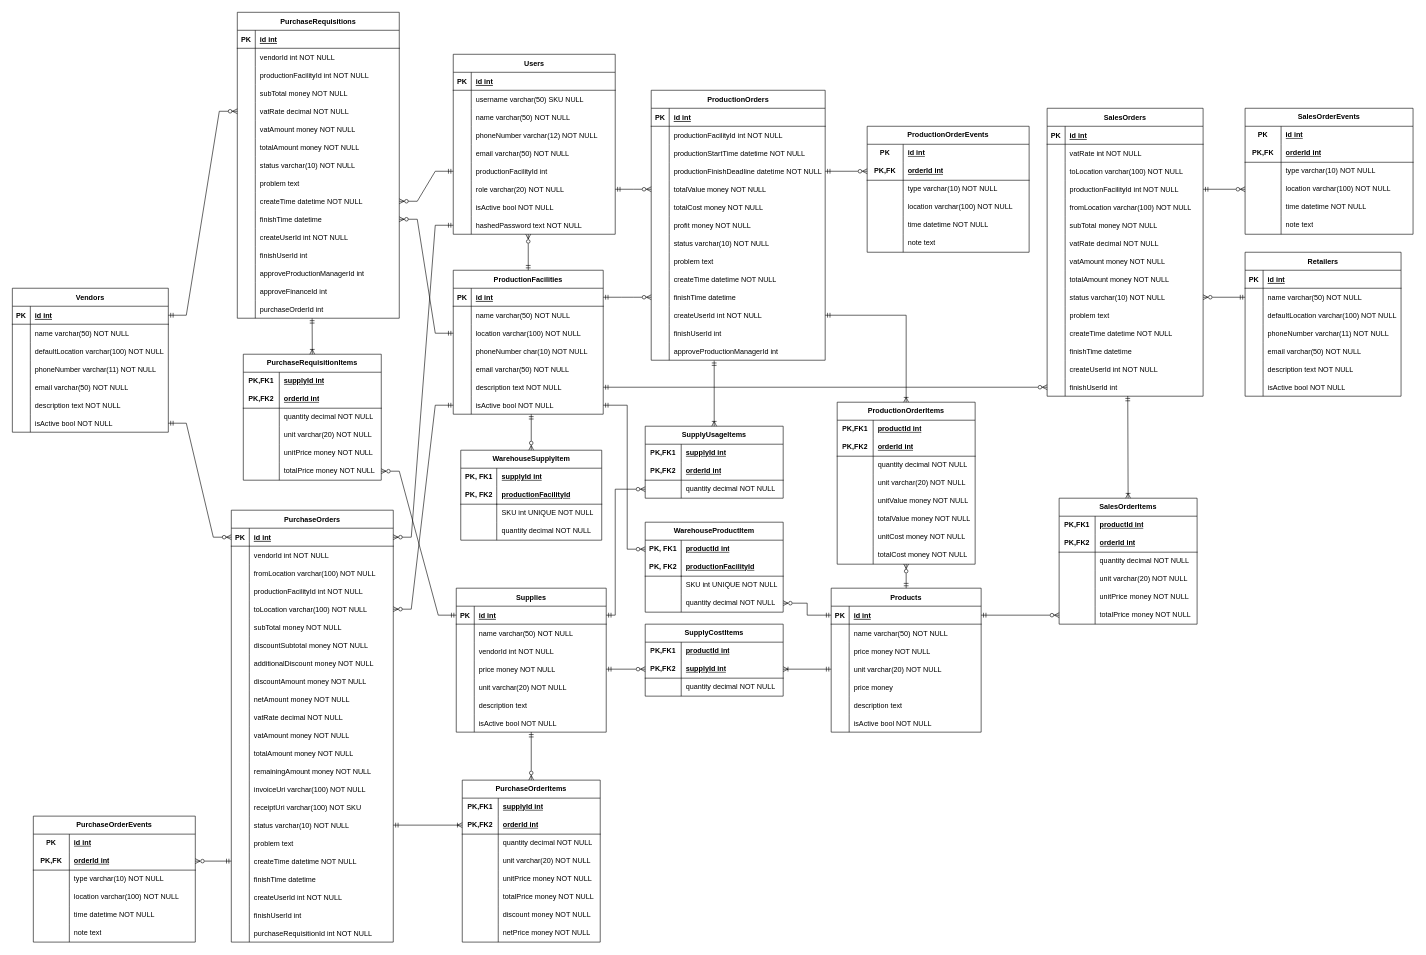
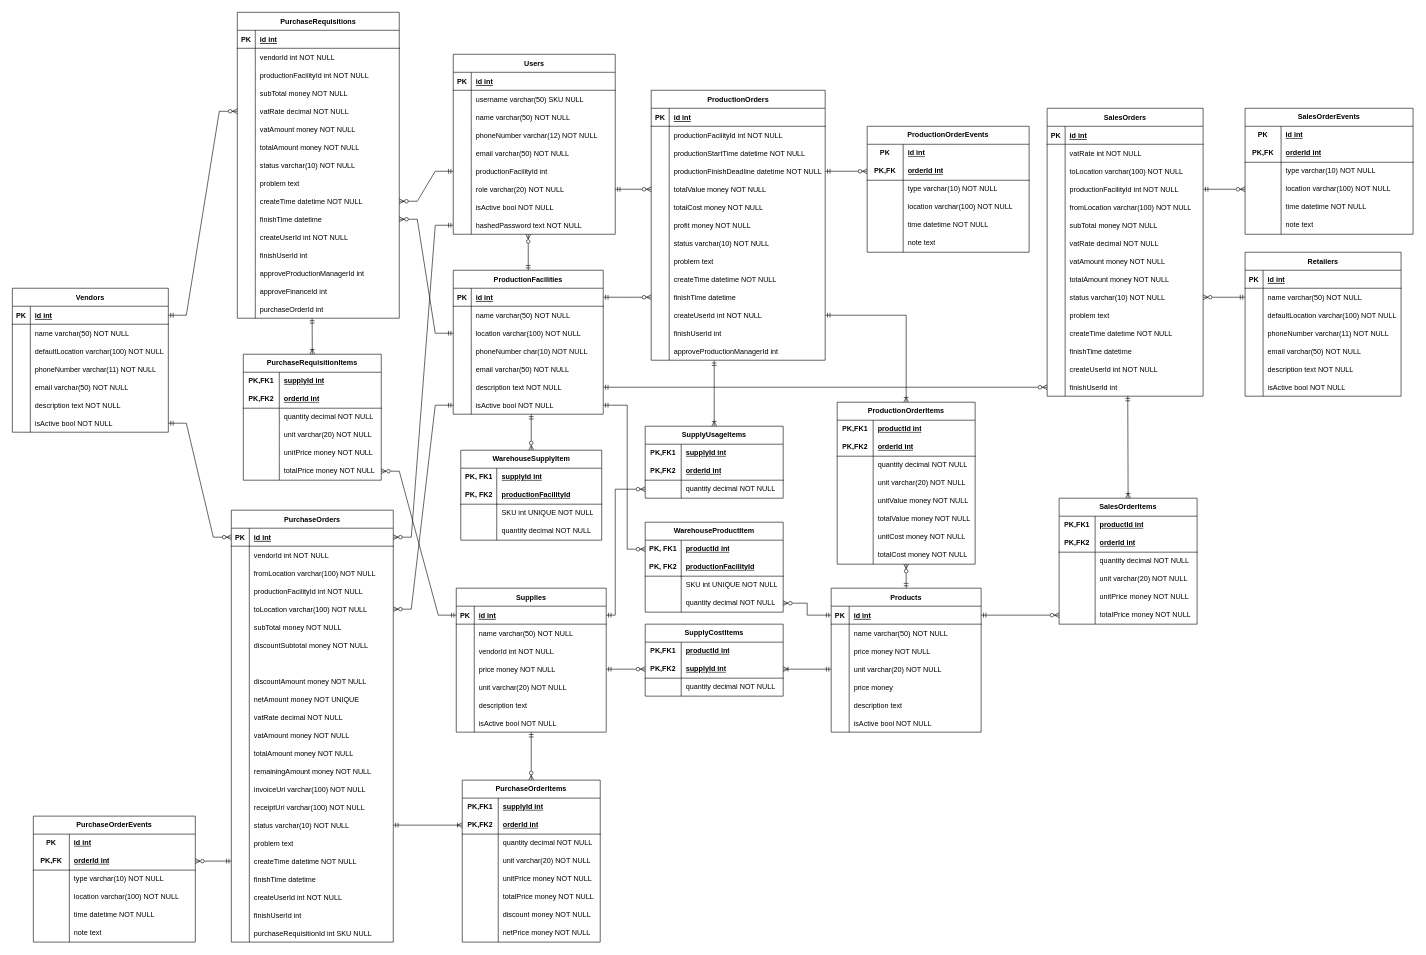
node "additionalDiscount money NOT NULL": removed
node "netAmount money NOT NULL": label "netAmount money NOT NULL" -> "netAmount money NOT UNIQUE"
node "receiptUri varchar(100) NOT SKU": label "receiptUri varchar(100) NOT SKU" -> "receiptUri varchar(100) NOT NULL"
node "purchaseRequisitionId int NOT NULL": label "purchaseRequisitionId int NOT NULL" -> "purchaseRequisitionId int SKU NULL"
